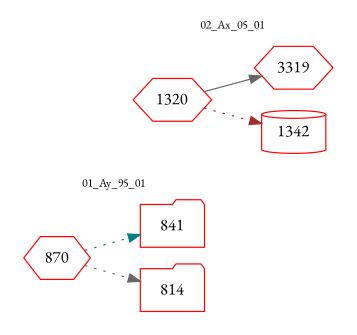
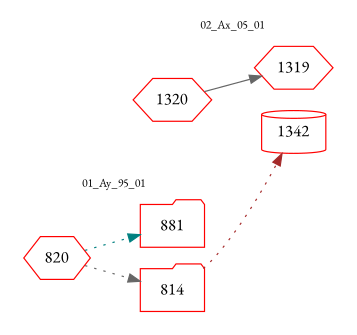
node "3319": label "3319" -> "1319"
edge "1320" -> "1342": now "814" -> "1342"
node "841": label "841" -> "881"
node "870": label "870" -> "820"
